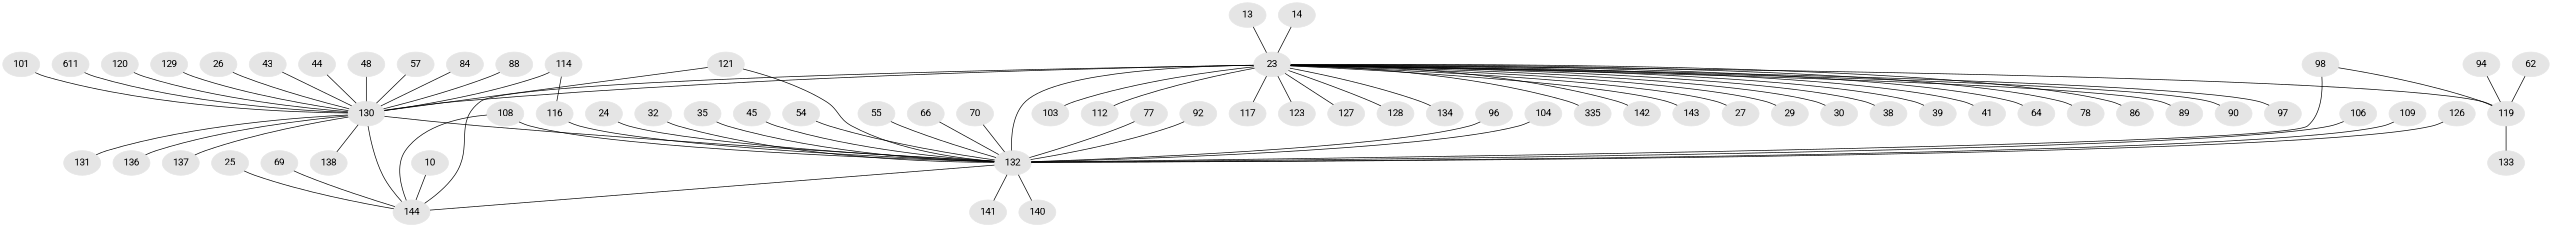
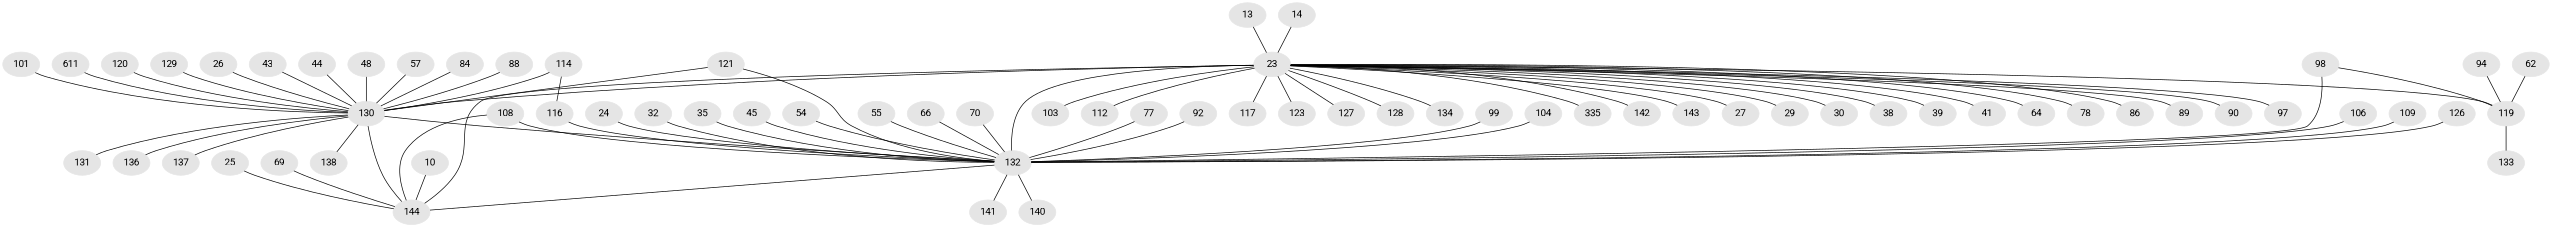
node "96": label "96" -> "99"
